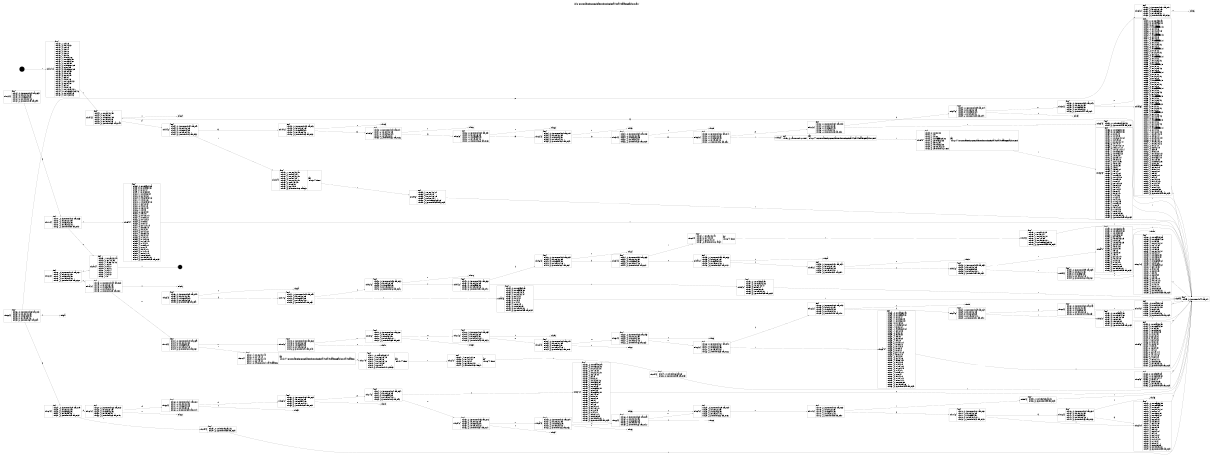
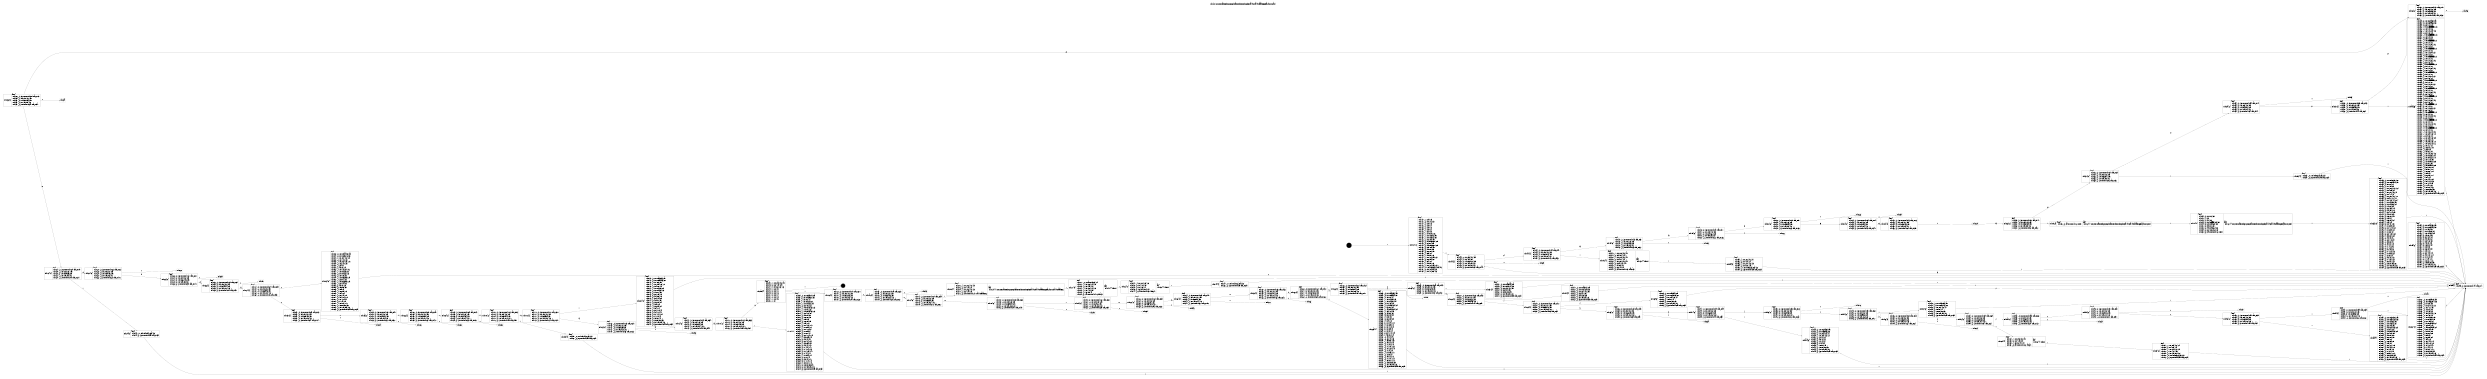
edge "0x401540 [28]" -> "0x40155c [28]": now "0x40280b" -> "0x40155c [28]"
edge "0x40178c [28]" -> "0x4027ae [24]": reversed
node "0x4018dc [28]": added
edge "0x402503" -> "0x4016e4 [28]": reversed
edge "0x401738 [28]" -> "0x40273b [100]": now "0x401738 [28]" -> "0x401754 [28]"
